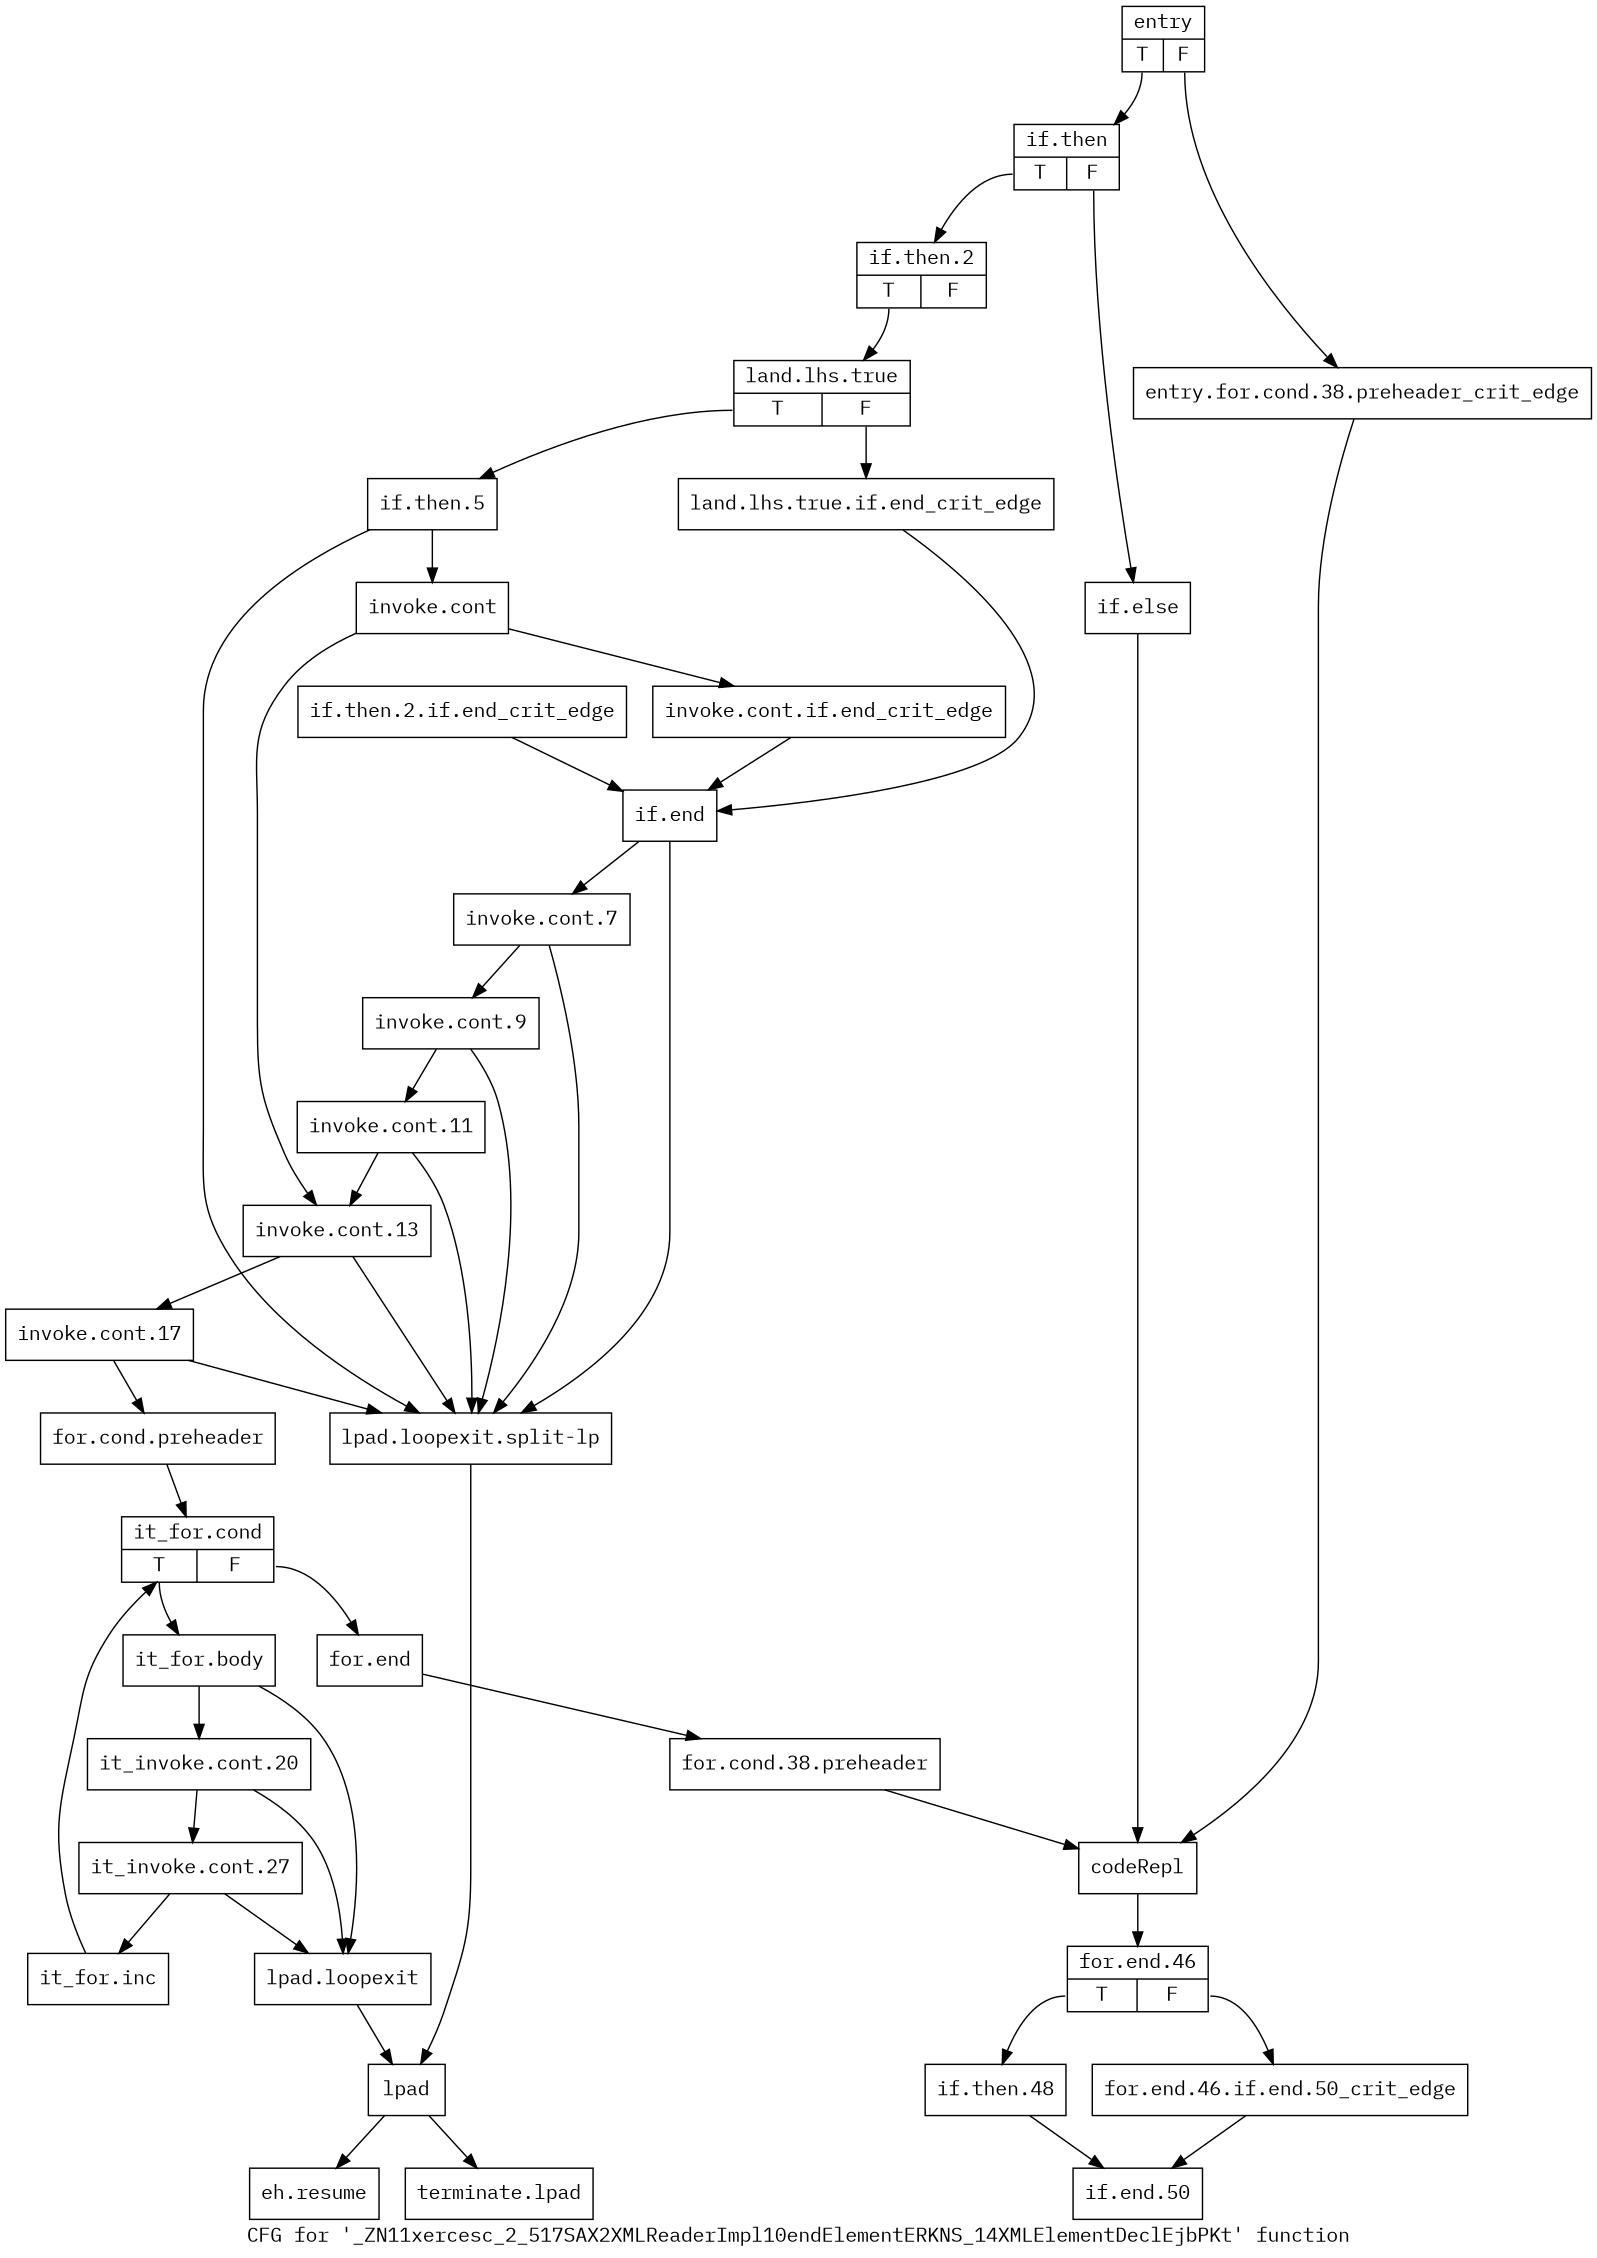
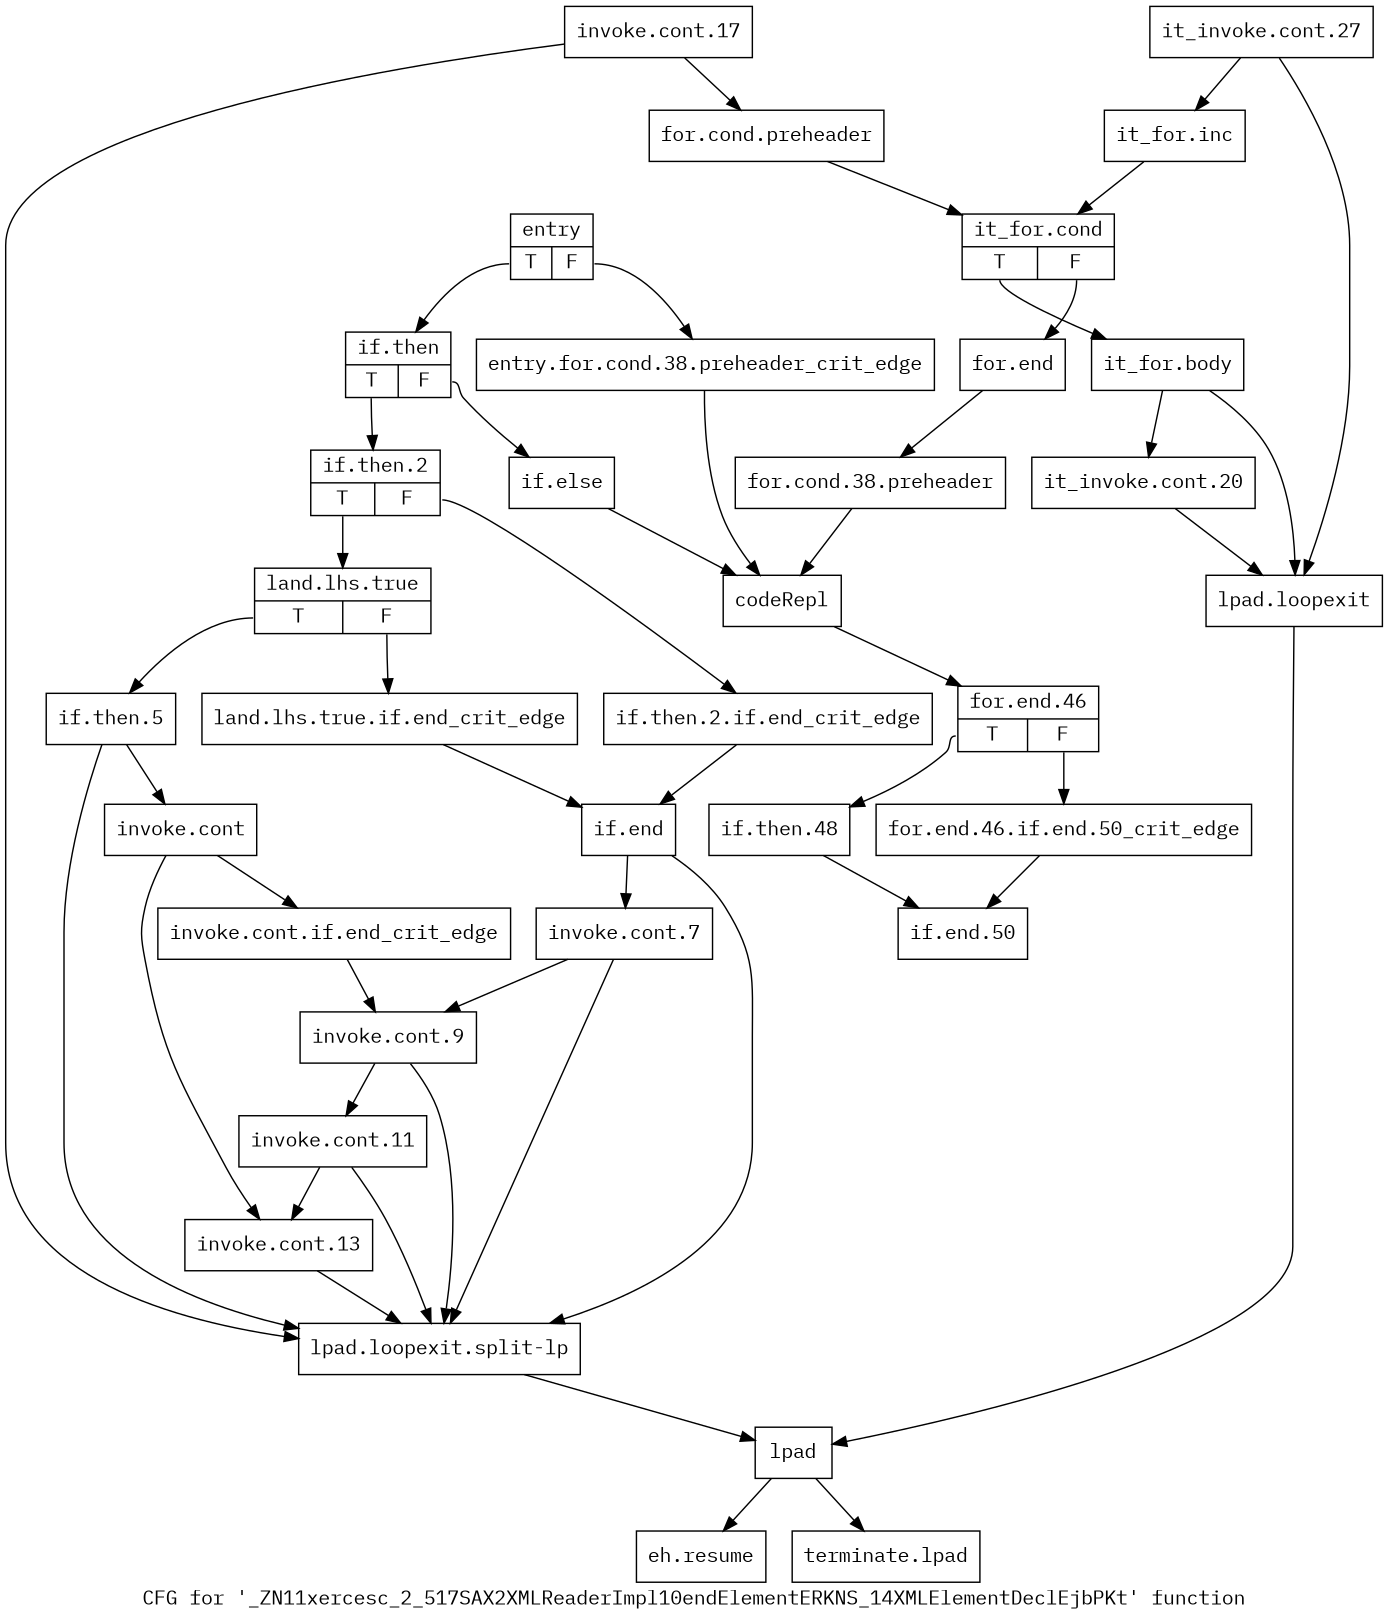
edge "if.then.2" -> "if.then.2.if.end_crit_edge": added
edge "invoke.cont.if.end_crit_edge" -> "if.end": now "invoke.cont.if.end_crit_edge" -> "invoke.cont.9"
edge "invoke.cont.13" -> "invoke.cont.17": removed
edge "it_invoke.cont.20" -> "it_invoke.cont.27": removed
